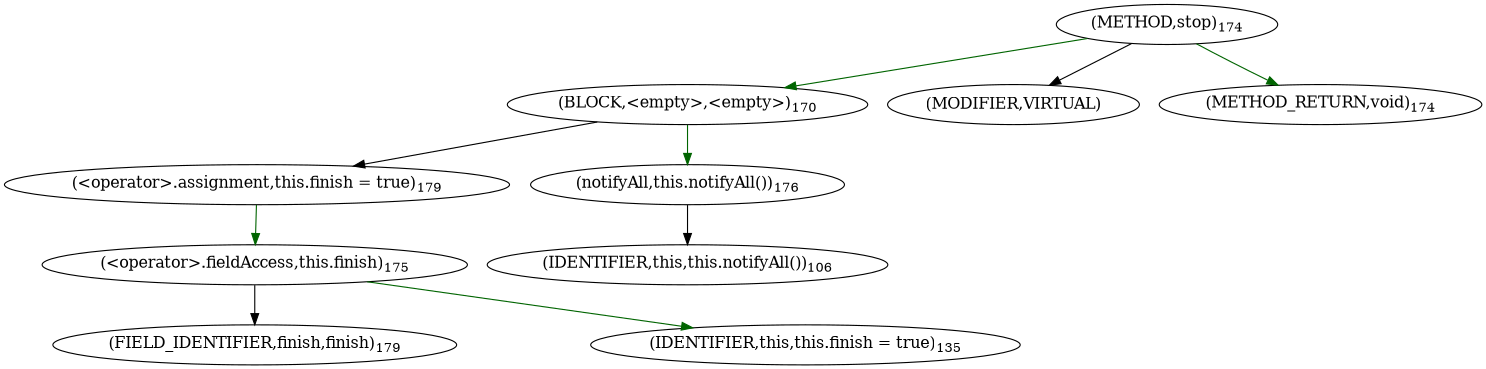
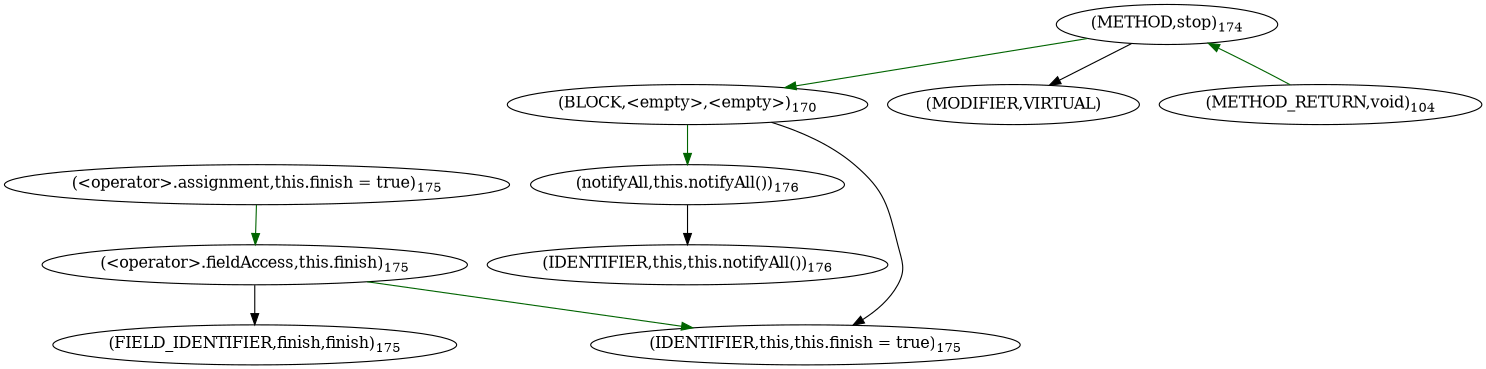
edge "(METHOD,stop)" -> "(METHOD_RETURN,void)": reversed
node "(METHOD_RETURN,void)": text "174" -> "104"
edge "(BLOCK,<empty>,<empty>)" -> "(<operator>.assignment,this.finish = true)": now "(BLOCK,<empty>,<empty>)" -> "(IDENTIFIER,this,this.finish = true)"
node "(<operator>.assignment,this.finish = true)": text "179" -> "175"
node "(IDENTIFIER,this,this.notifyAll())": text "106" -> "176"
node "(FIELD_IDENTIFIER,finish,finish)": text "179" -> "175"
node "(IDENTIFIER,this,this.finish = true)": text "135" -> "175"
